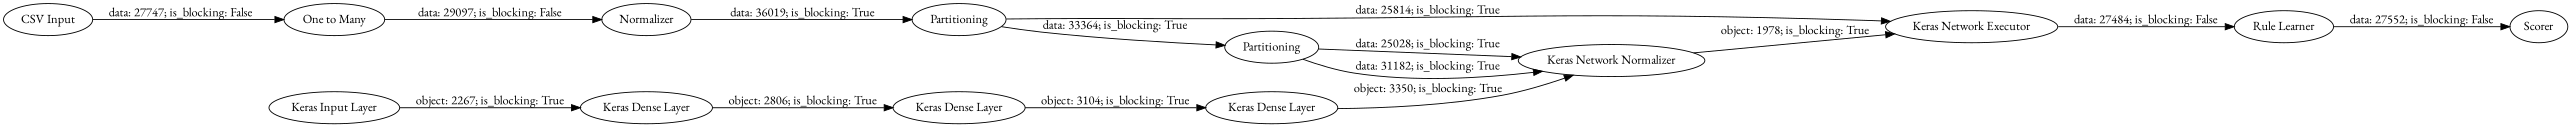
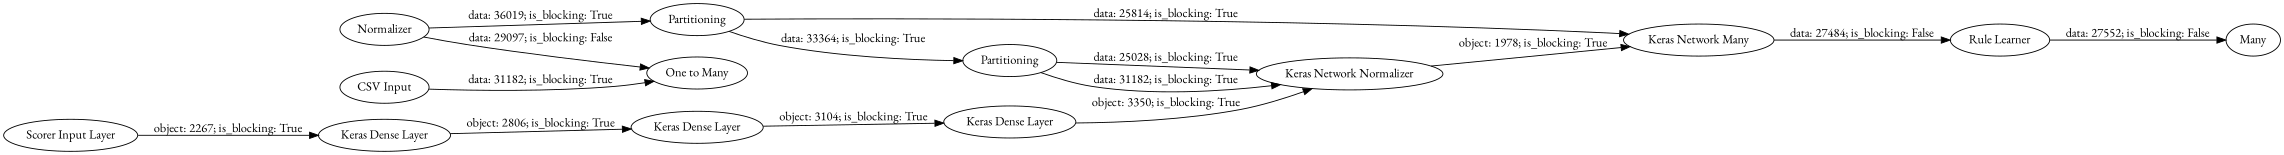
edge "CSV Input" -> "One to Many": label "data: 27747; is_blocking: False" -> "data: 31182; is_blocking: True"
edge "One to Many" -> "Normalizer": reversed
node "Keras Network Executor": label "Keras Network Executor" -> "Keras Network Many"
node "Scorer": label "Scorer" -> "Many"
node "Keras Input Layer": label "Keras Input Layer" -> "Scorer Input Layer"
